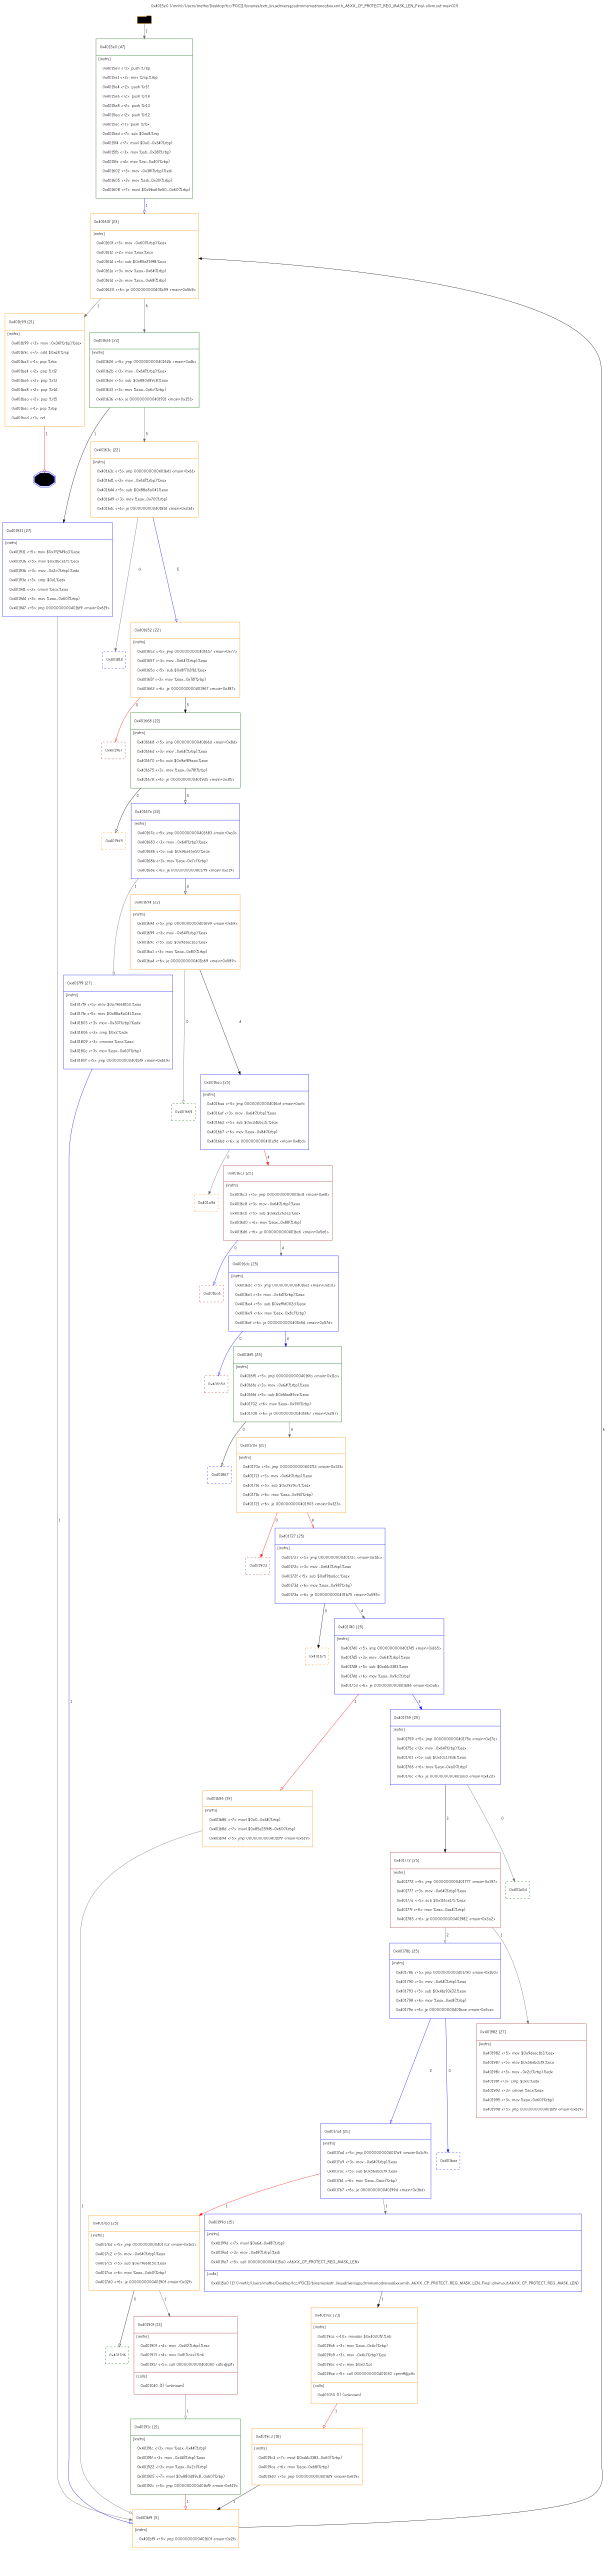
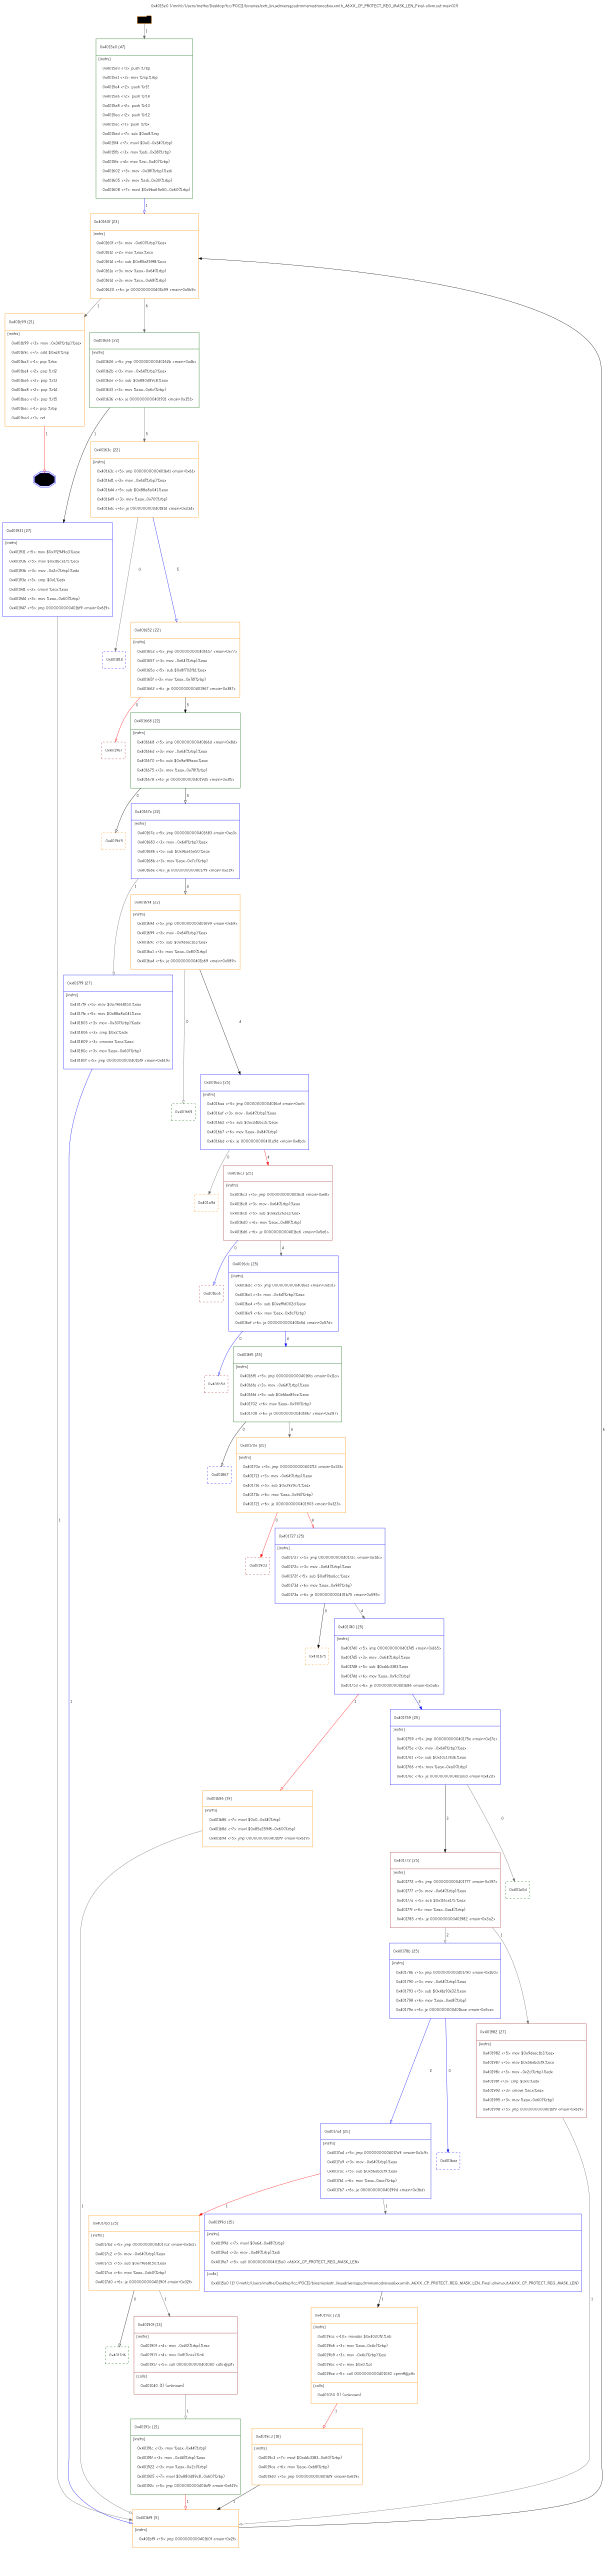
edge "0x401982 [27]" -> "0x401bf9 [5]": added, label "1"
